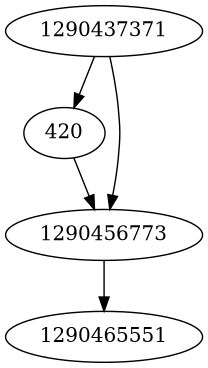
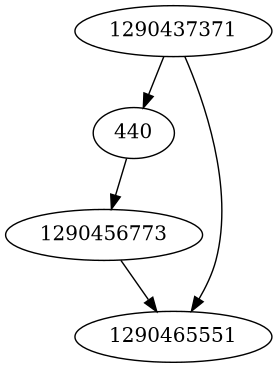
edge "1290437371" -> "1290456773": now "1290437371" -> "1290465551"
node "420": label "420" -> "440"
